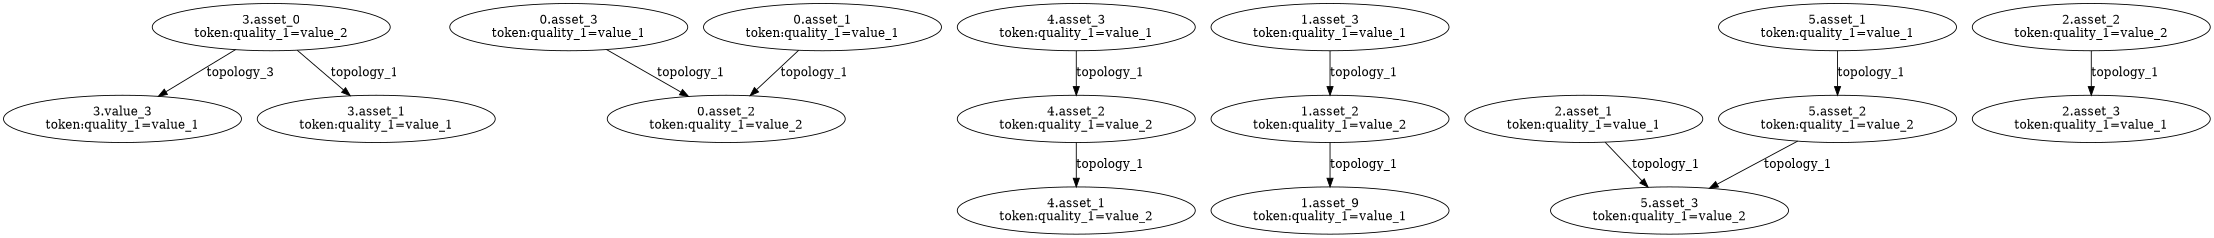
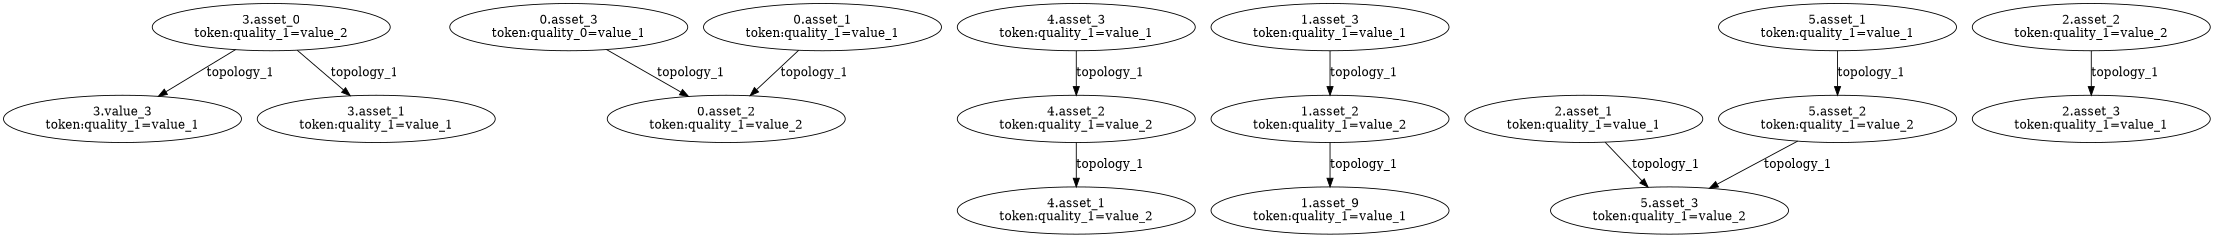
node "0.asset_3 token:quality_1=value_1": label "0.asset_3 token:quality_1=value_1" -> "0.asset_3 token:quality_0=value_1"
edge "3.asset_0 token:quality_1=value_2" -> "3.value_3 token:quality_1=value_1": label "topology_3" -> "topology_1"
